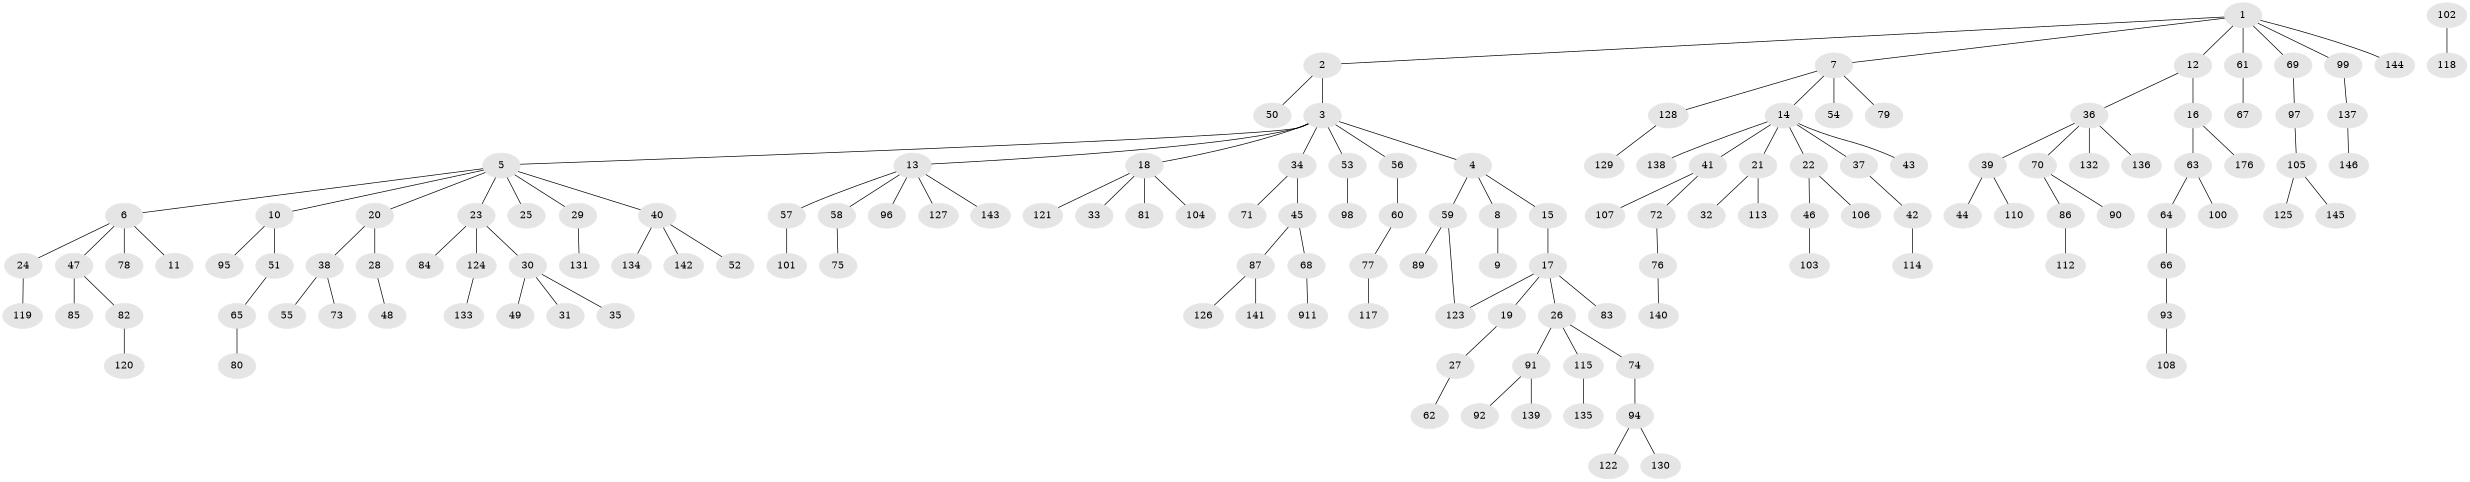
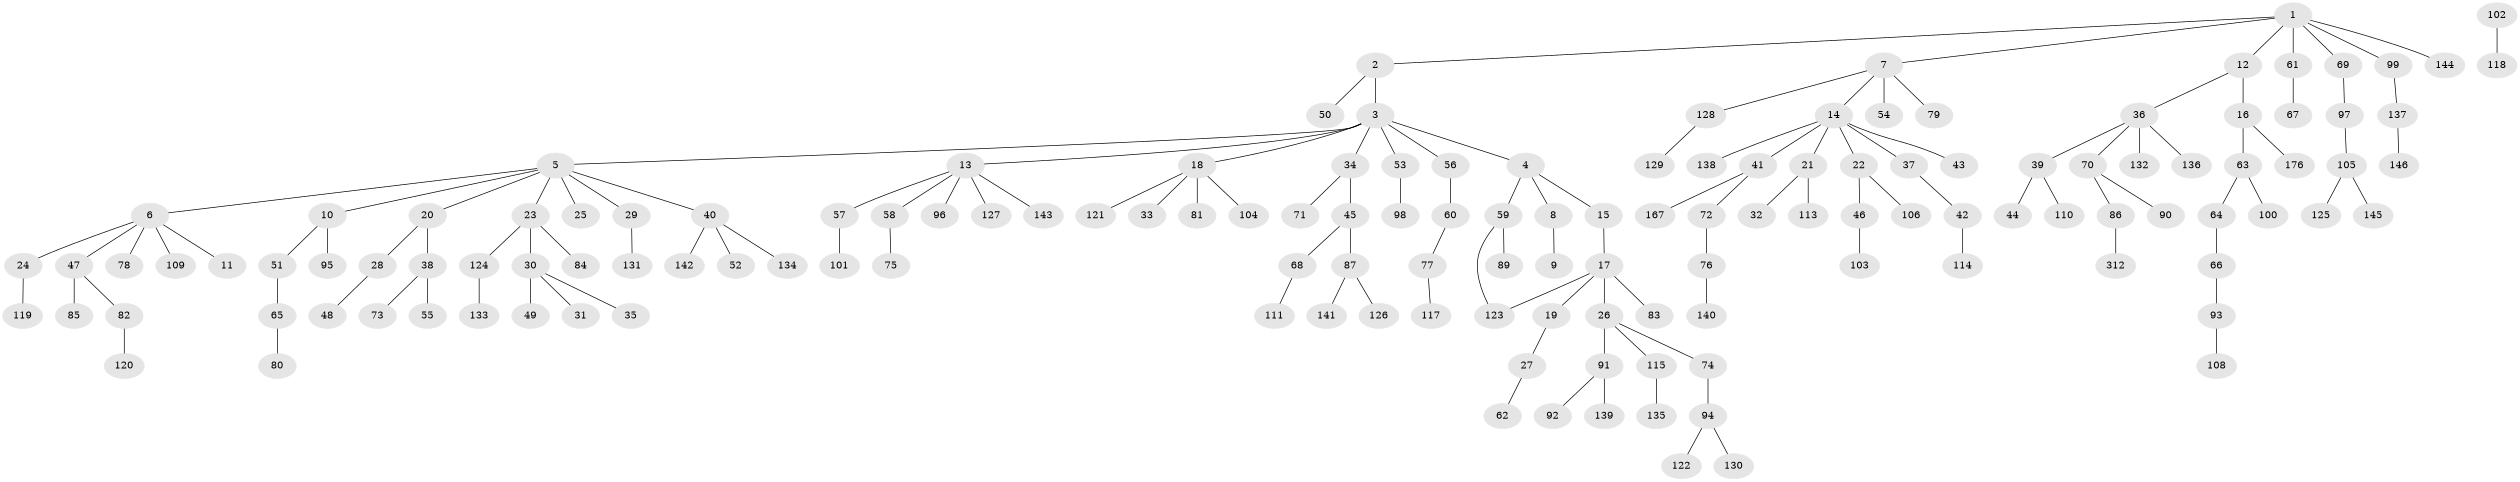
node "107": label "107" -> "167"
node "109": added
node "112": label "112" -> "312"
node "911": label "911" -> "111"
